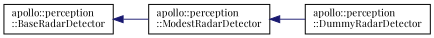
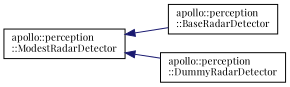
edge "apollo::perception ::ModestRadarDetector" -> "apollo::perception ::BaseRadarDetector": reversed
